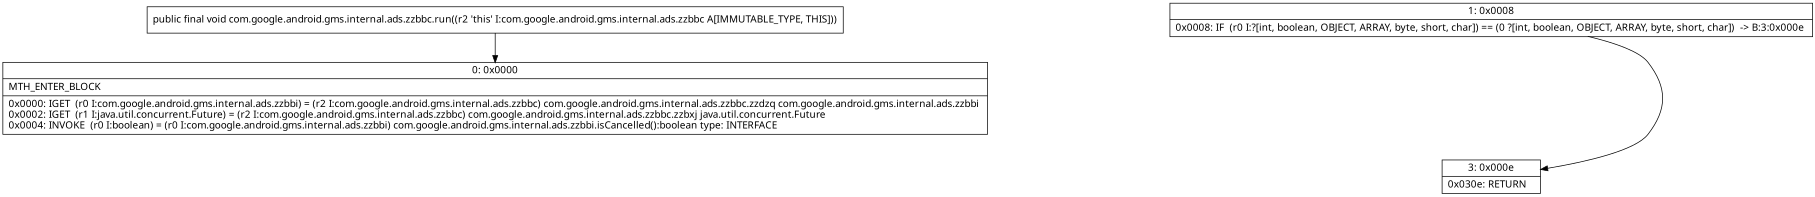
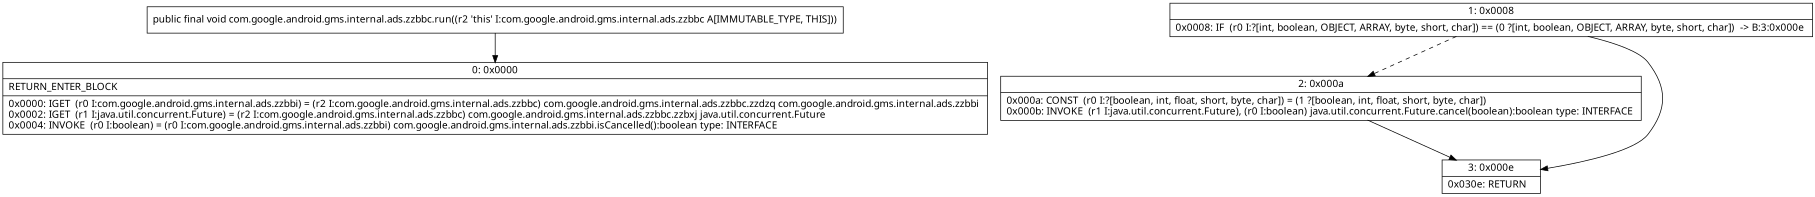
node "0: 0x0000": text "MTH_ENTER_BLOCK" -> "RETURN_ENTER_BLOCK"
node "2: 0x000a": added
